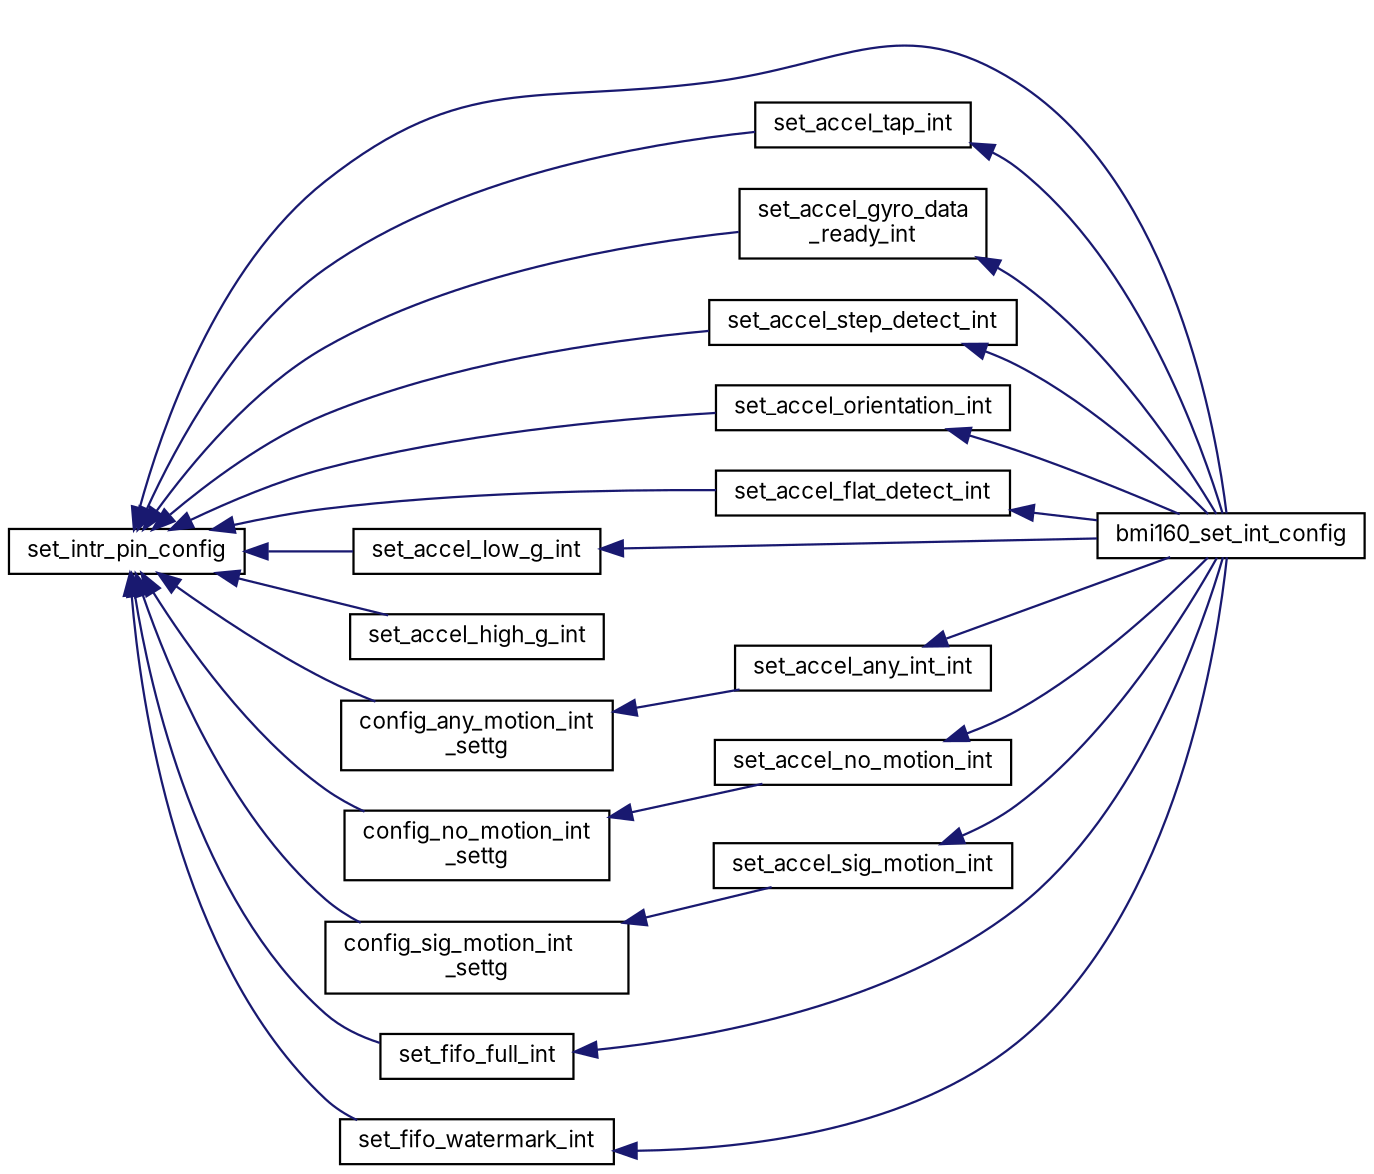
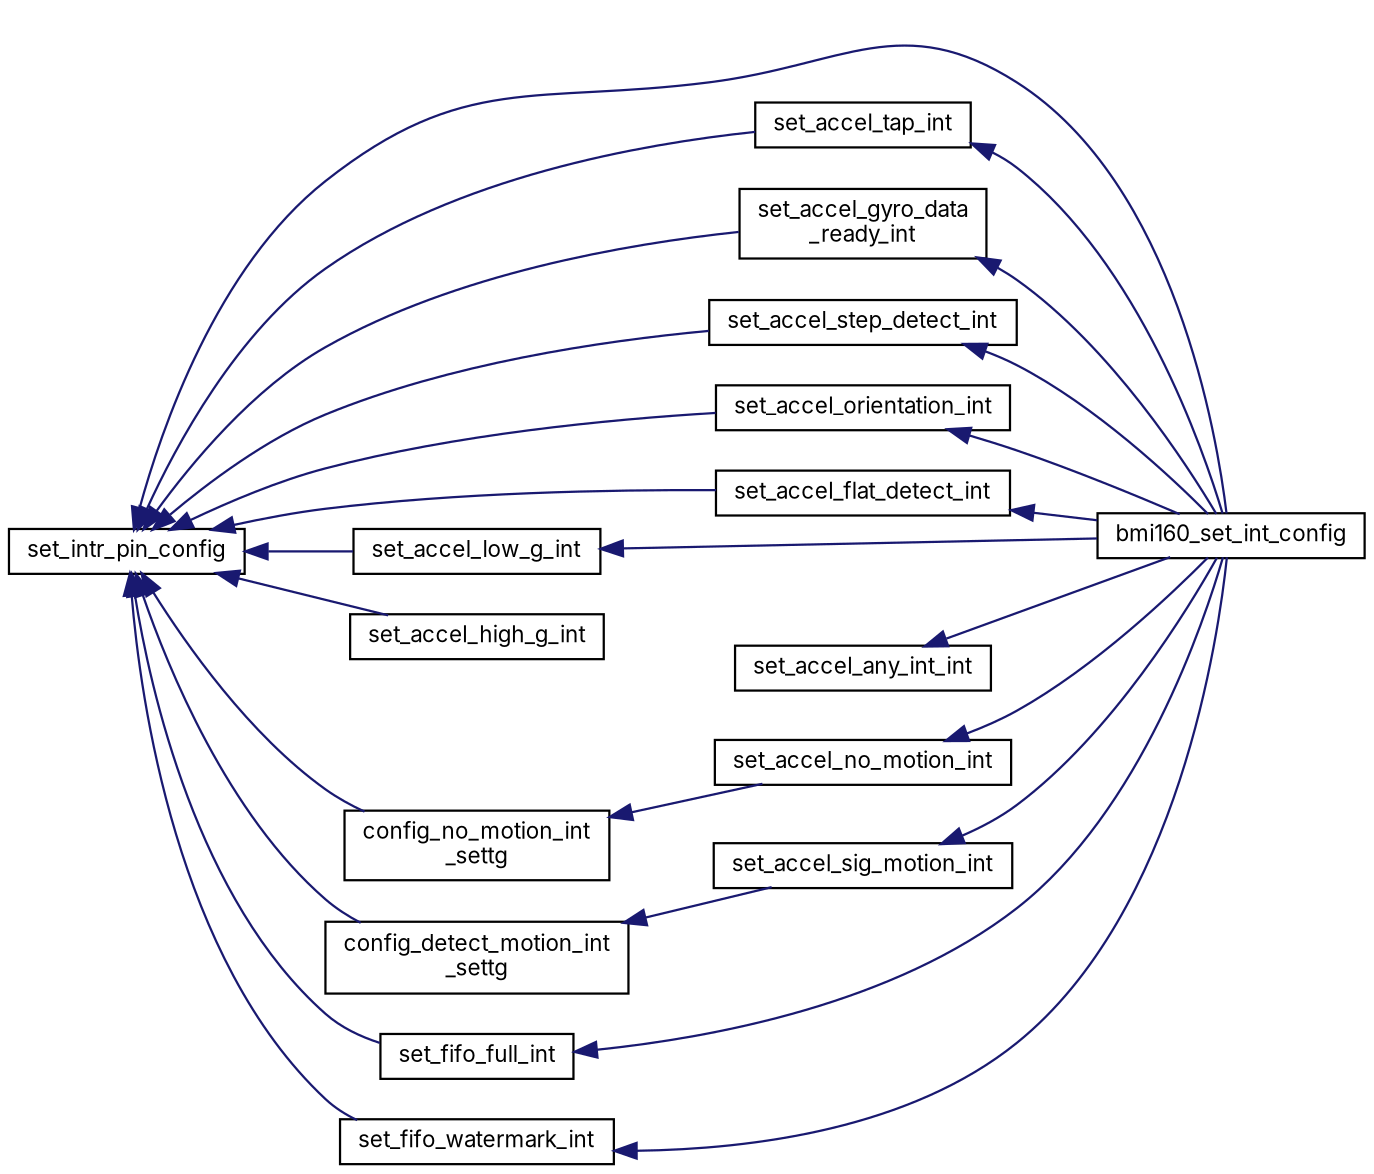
node "config_any_motion_int _settg": removed
node "config_sig_motion_int _settg": label "config_sig_motion_int _settg" -> "config_detect_motion_int _settg"
